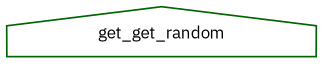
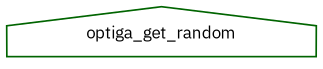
node "get_get_random": label "get_get_random" -> "optiga_get_random"
